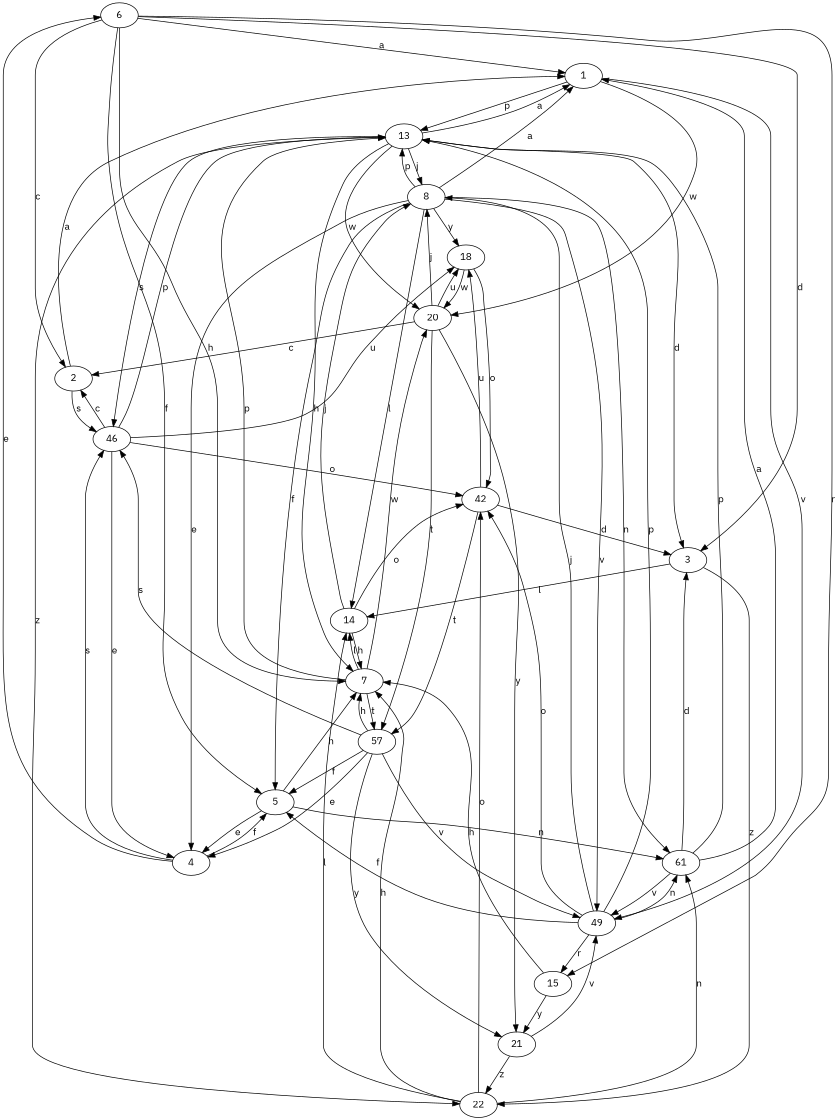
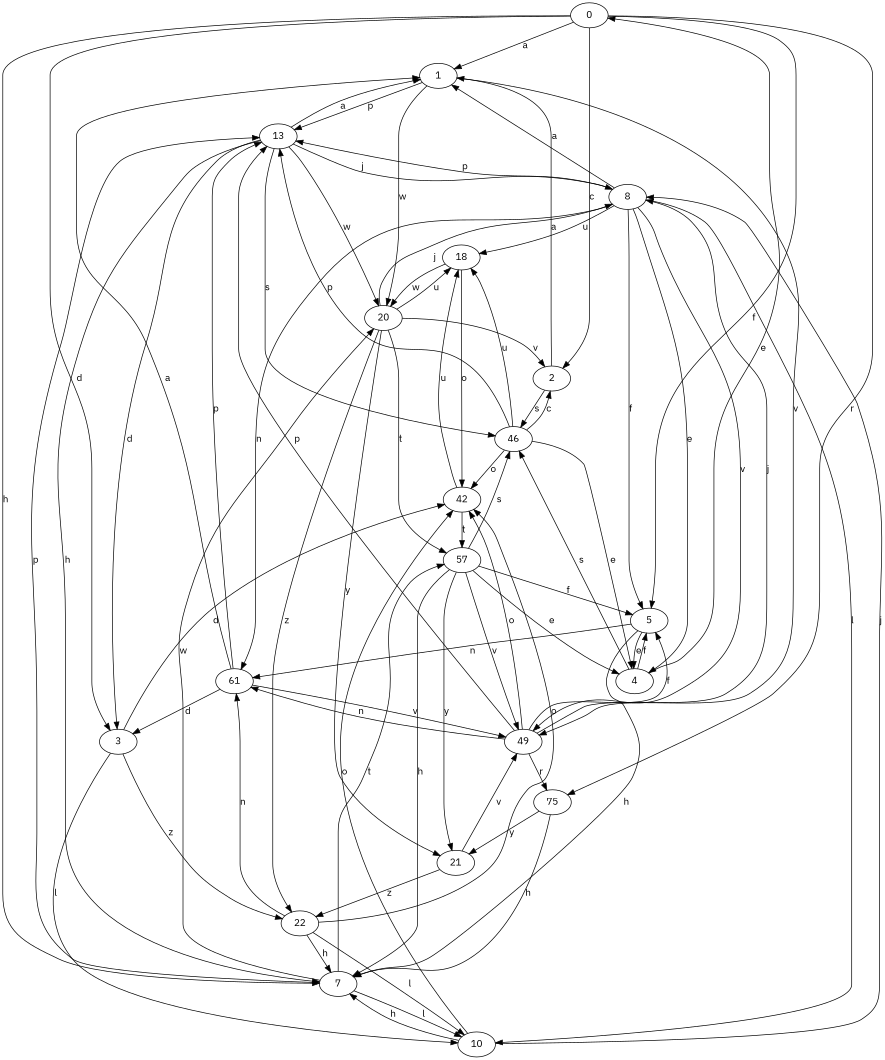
node "6": label "6" -> "0"
edge "8" -> "18": label "y" -> "u"
edge "20" -> "2": label "c" -> "v"
edge "42" -> "3": reversed
node "14": label "14" -> "10"
edge "13" -> "22": now "20" -> "22"
node "15": label "15" -> "75"
